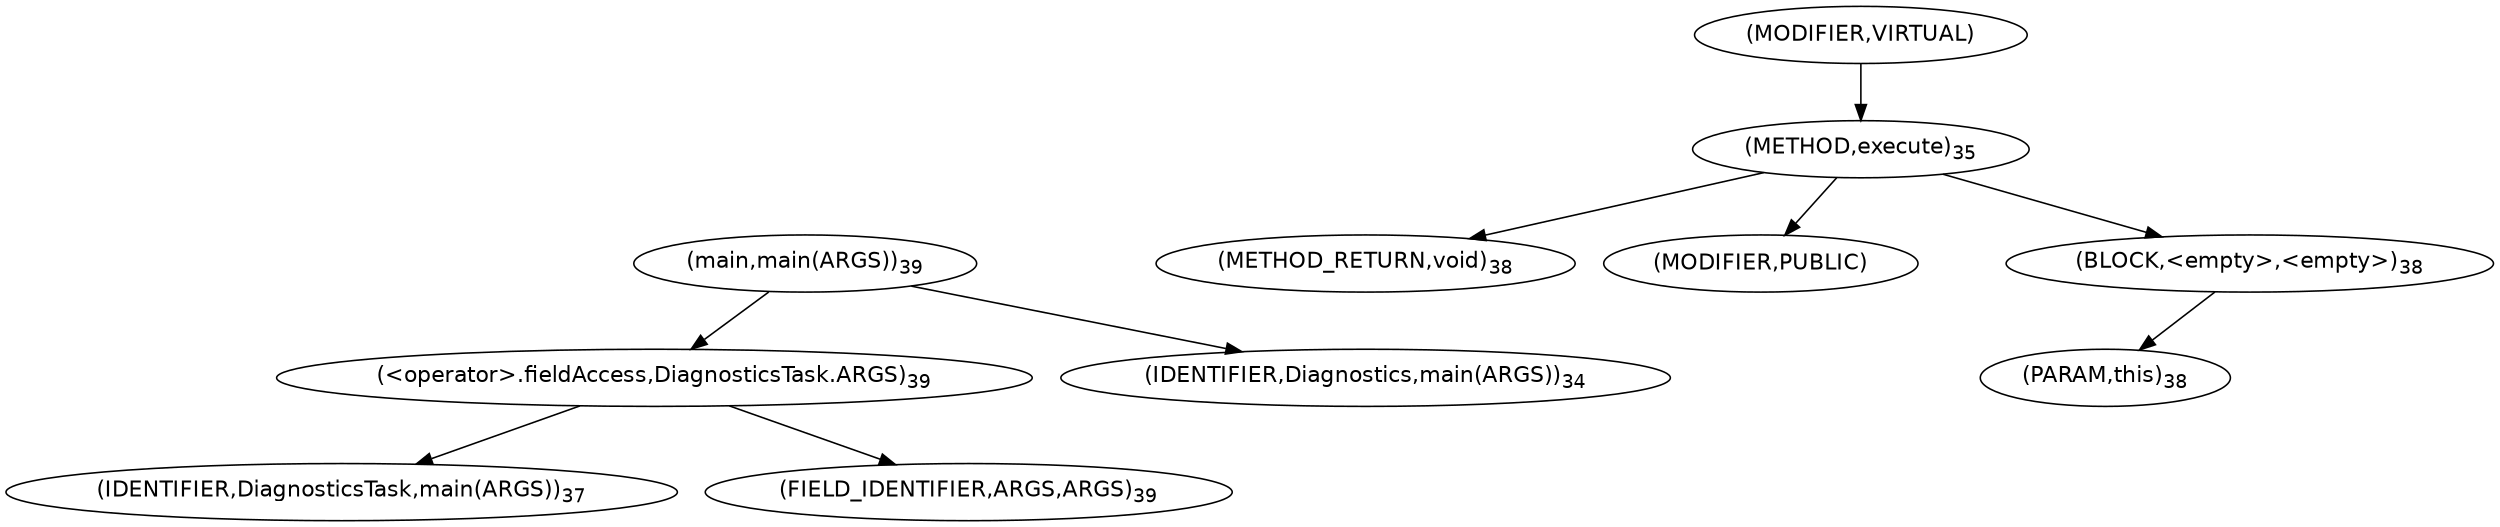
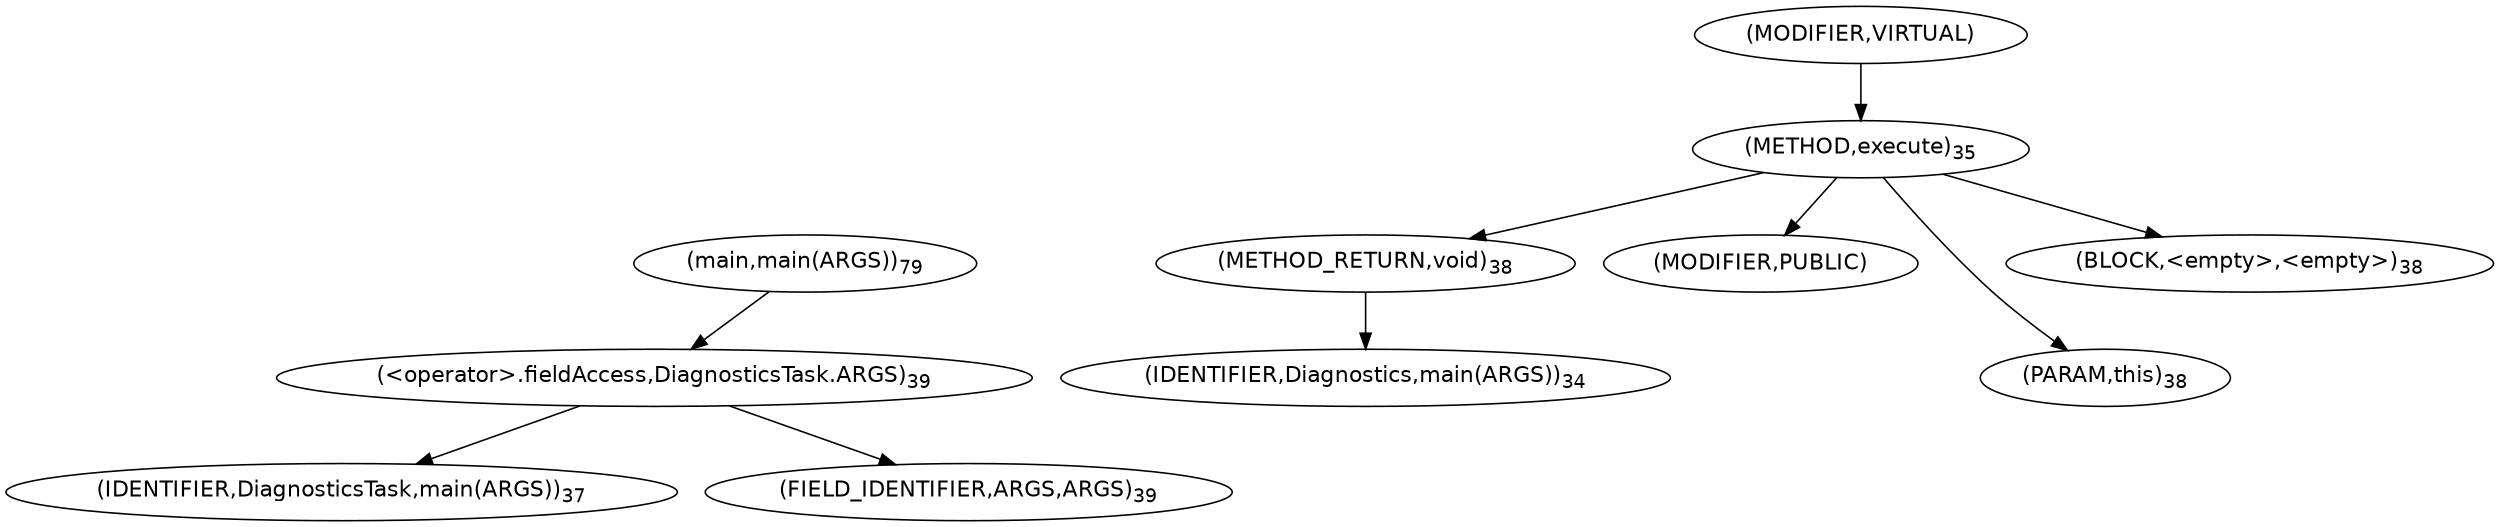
node "(main,main(ARGS))": text "39" -> "79"
edge "(BLOCK,<empty>,<empty>)" -> "(PARAM,this)": now "(METHOD,execute)" -> "(PARAM,this)"
edge "(main,main(ARGS))" -> "(IDENTIFIER,Diagnostics,main(ARGS))": now "(METHOD_RETURN,void)" -> "(IDENTIFIER,Diagnostics,main(ARGS))"
